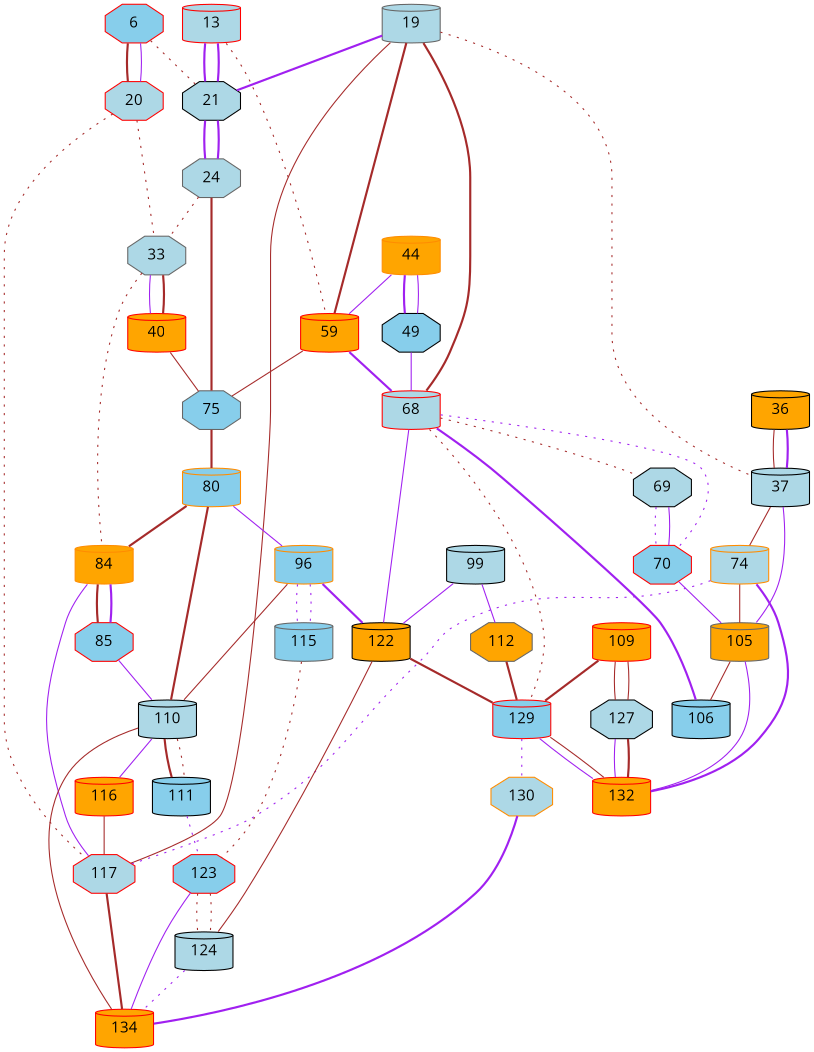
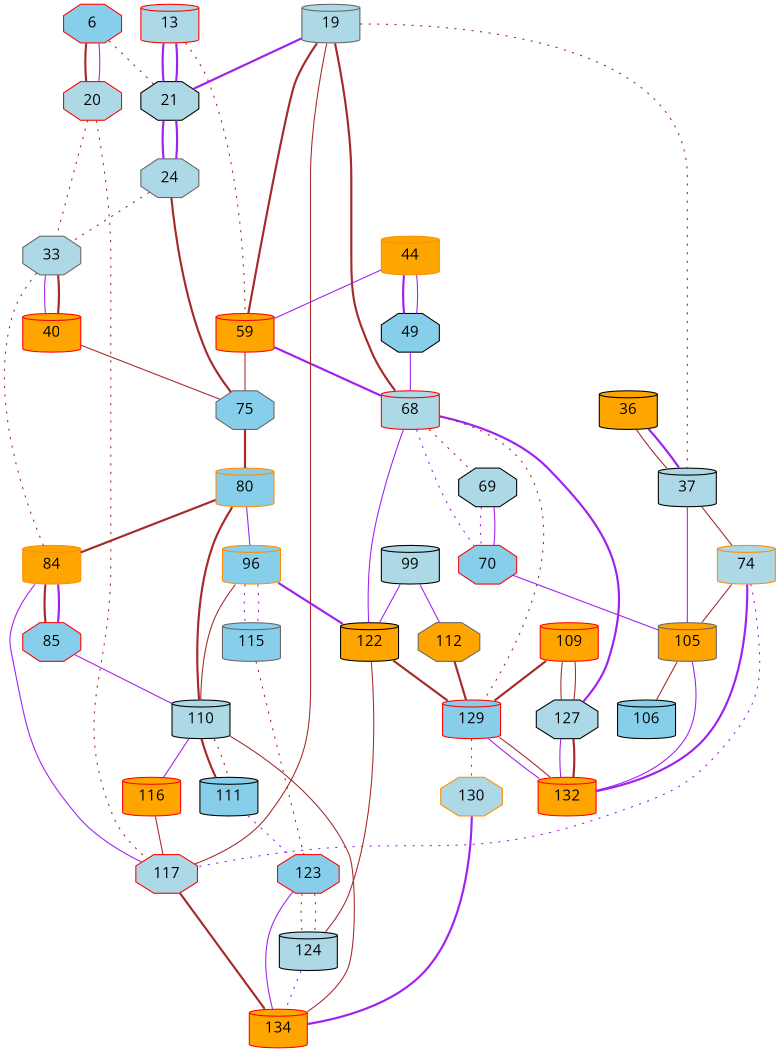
edge "68" -- "106": now "68" -- "127"
